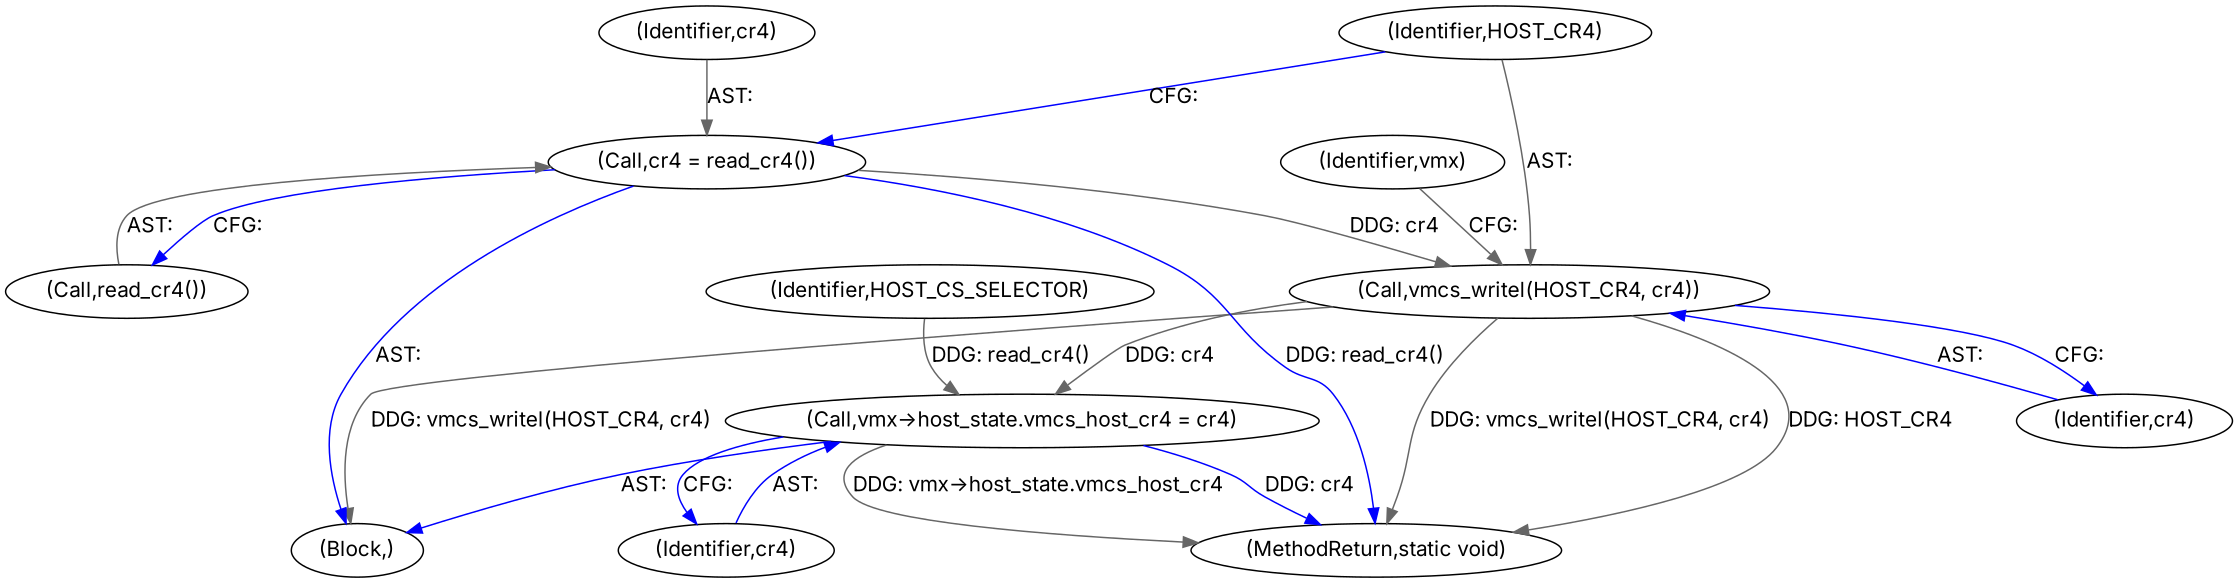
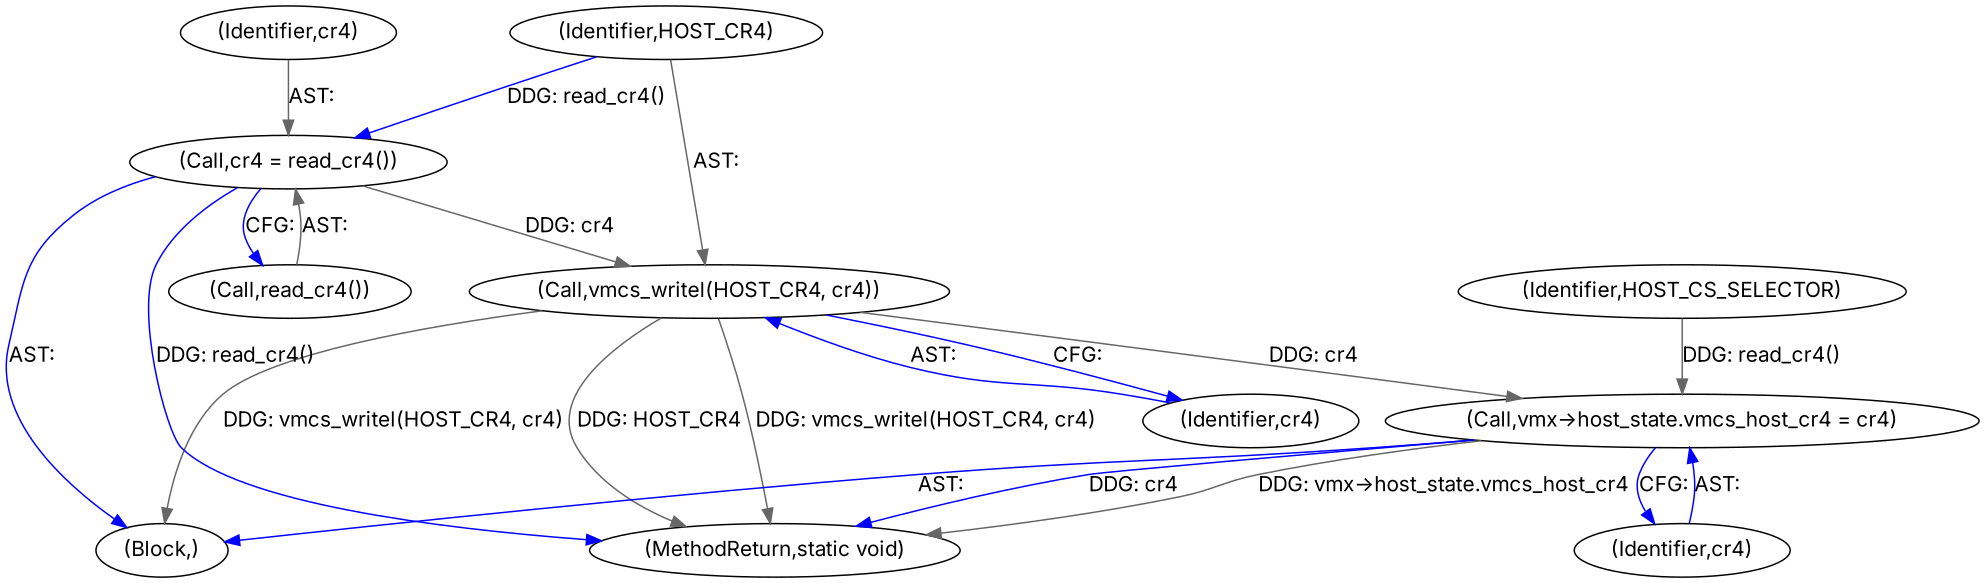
edge "(Identifier,HOST_CR4)" -> "(Call,cr4 = read_cr4())": label "CFG: " -> "DDG: read_cr4()"
node "(Identifier,vmx)": removed
